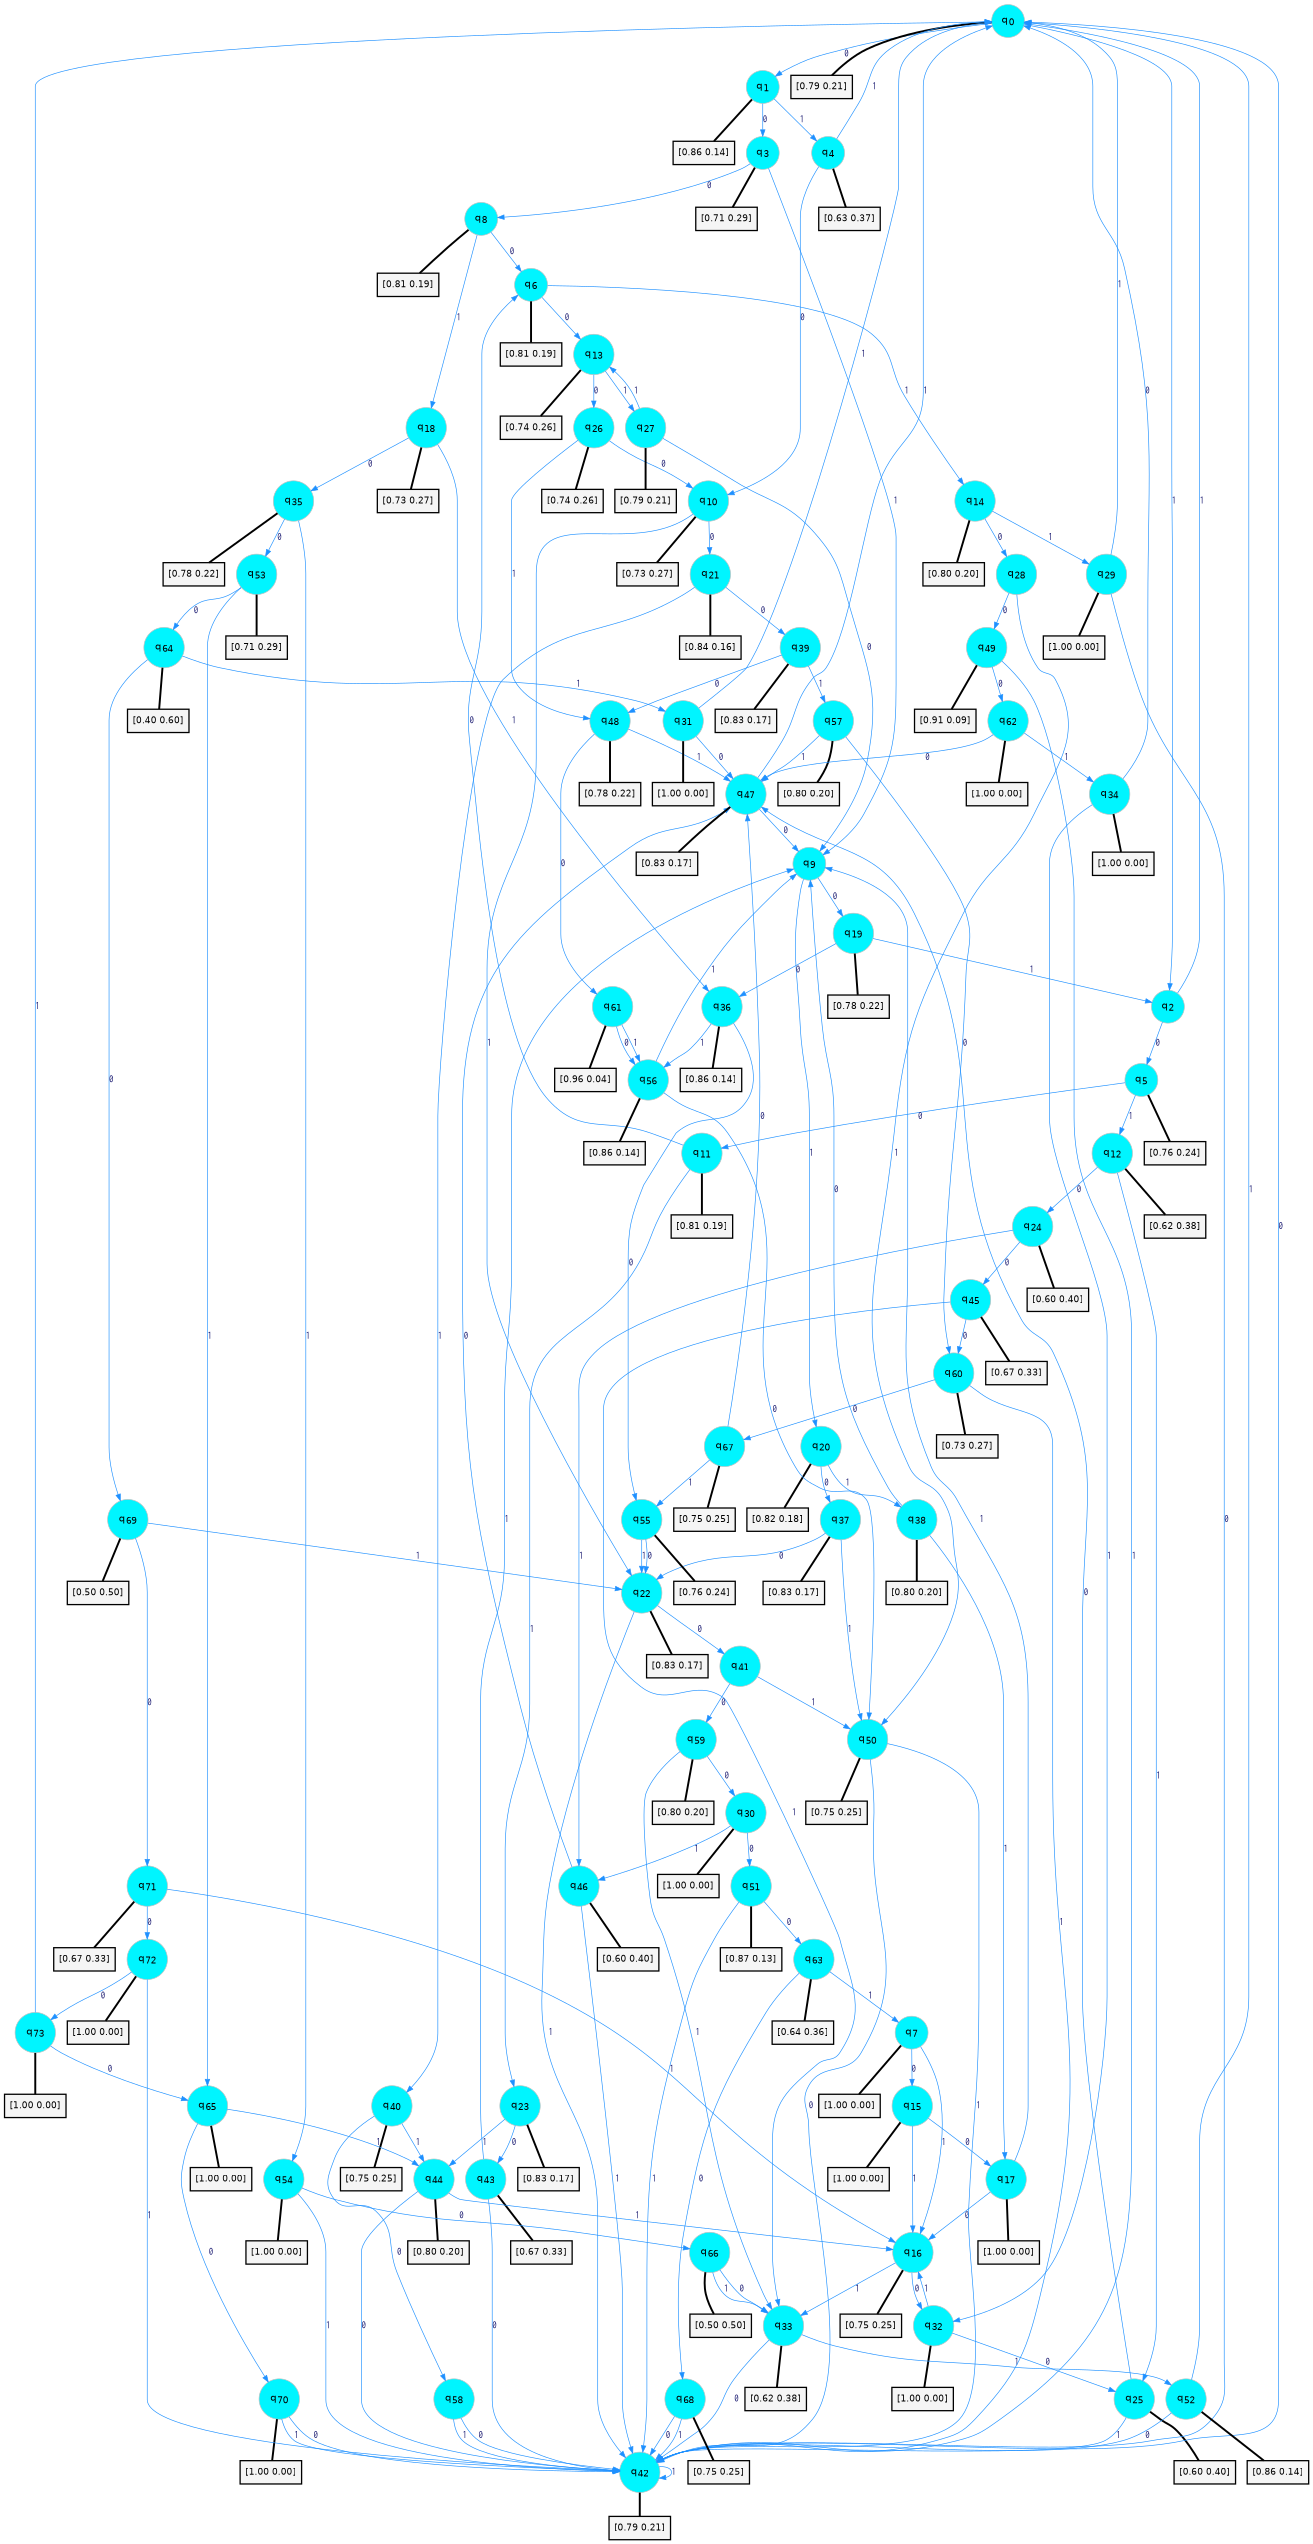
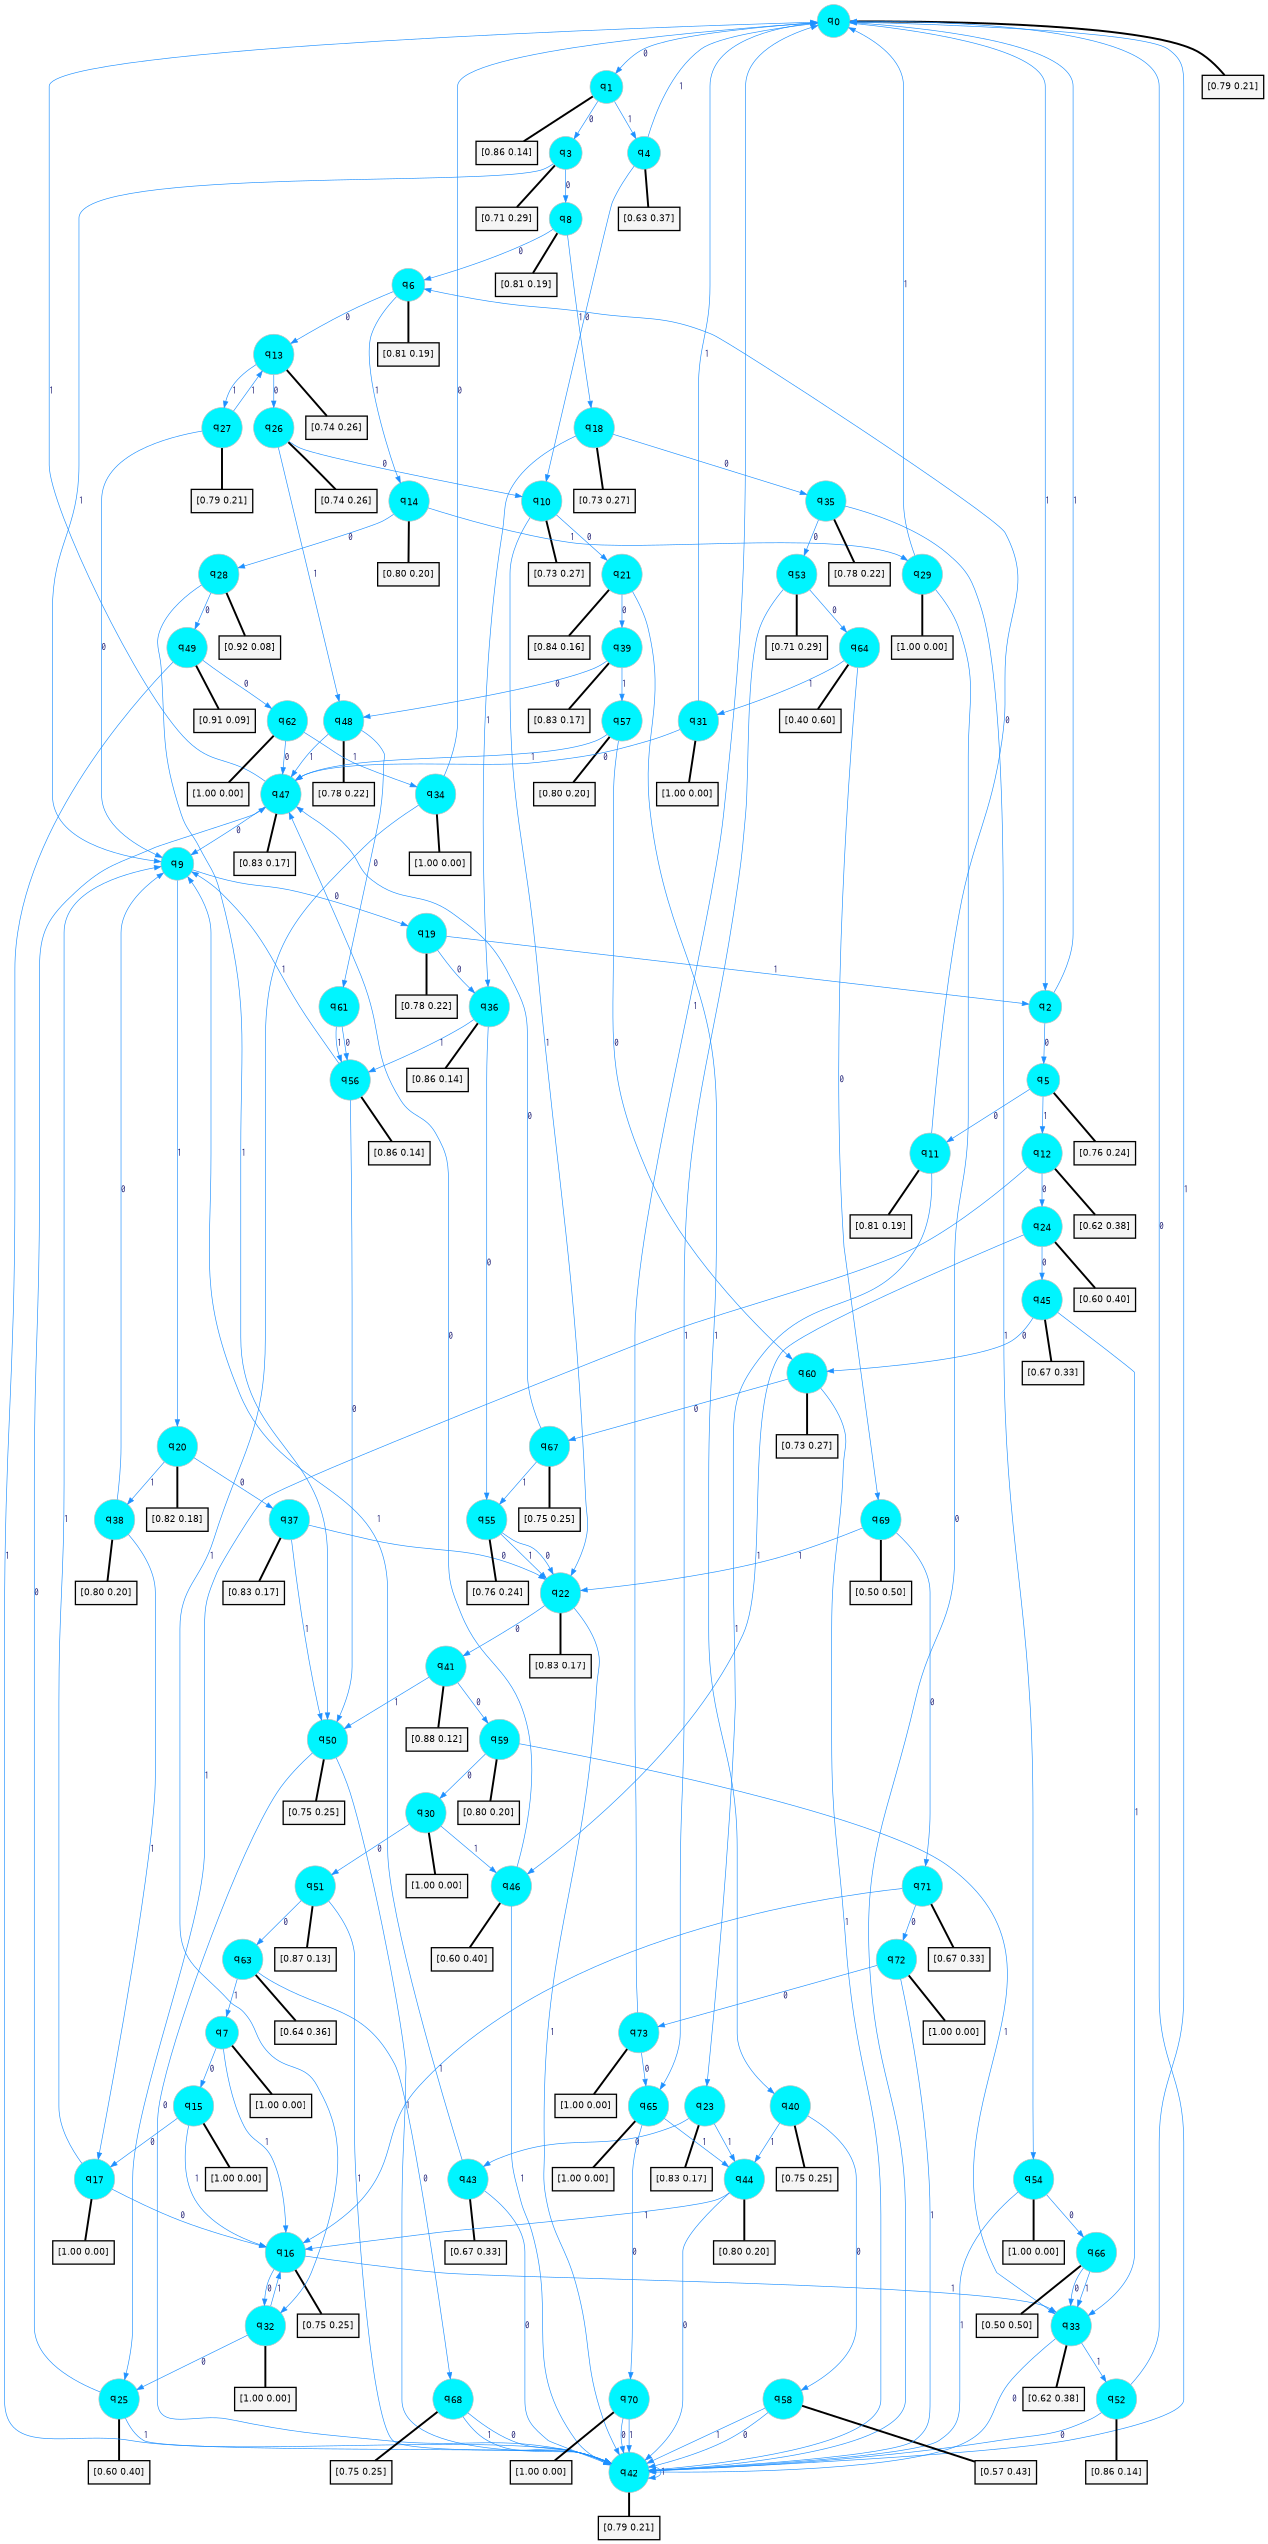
node "[0.92 0.08]": added
node "[0.96 0.04]": removed
node "[0.88 0.12]": added
node "[0.57 0.43]": added
